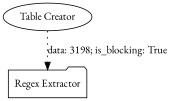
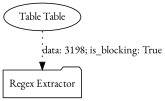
node "Table Creator": label "Table Creator" -> "Table Table"
